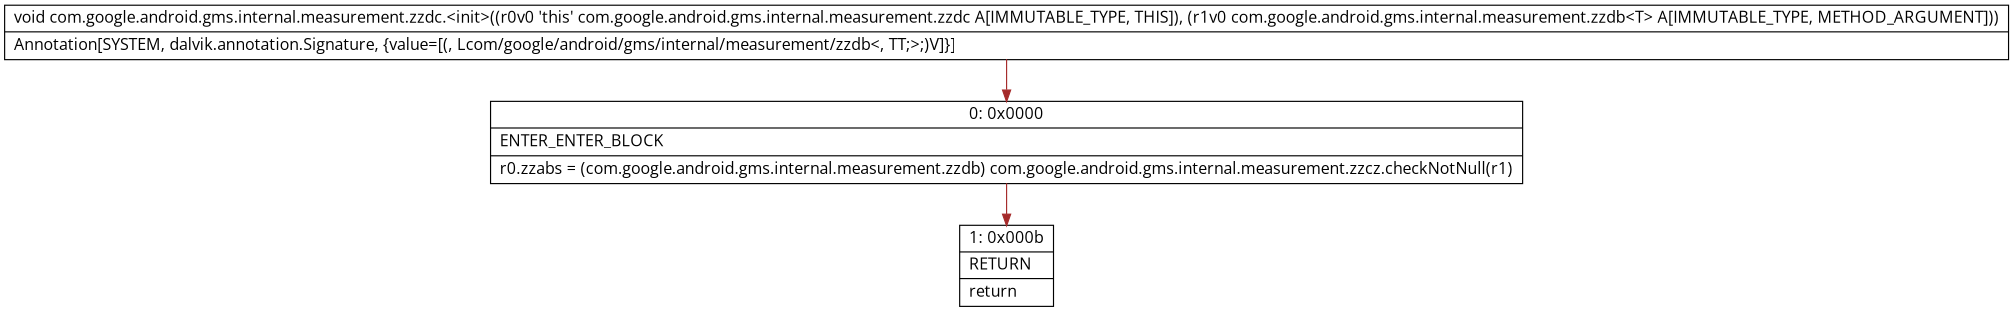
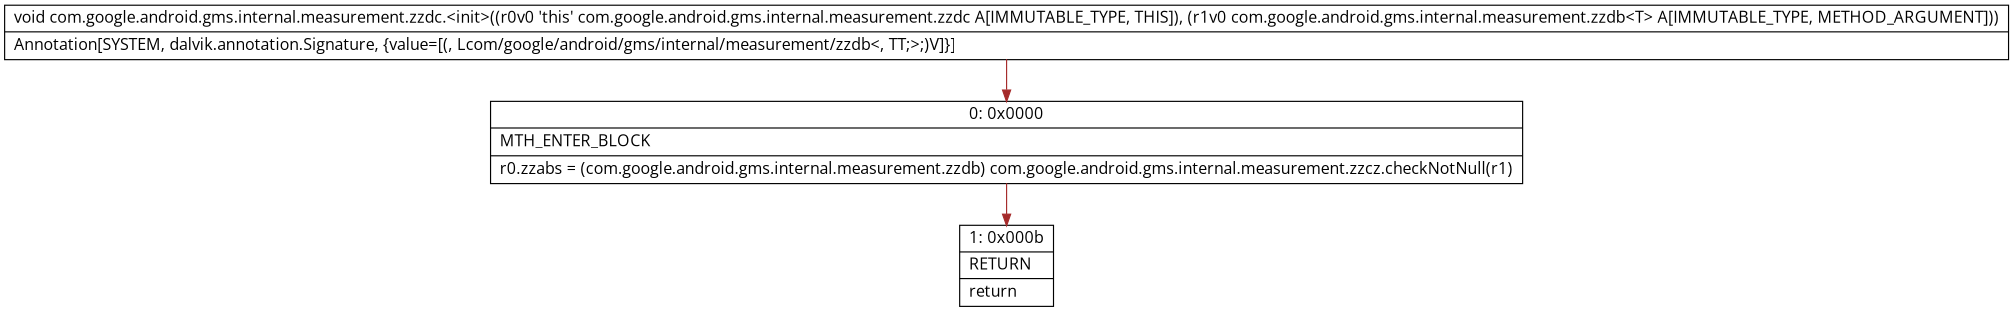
node "0: 0x0000": text "ENTER_ENTER_BLOCK" -> "MTH_ENTER_BLOCK"
